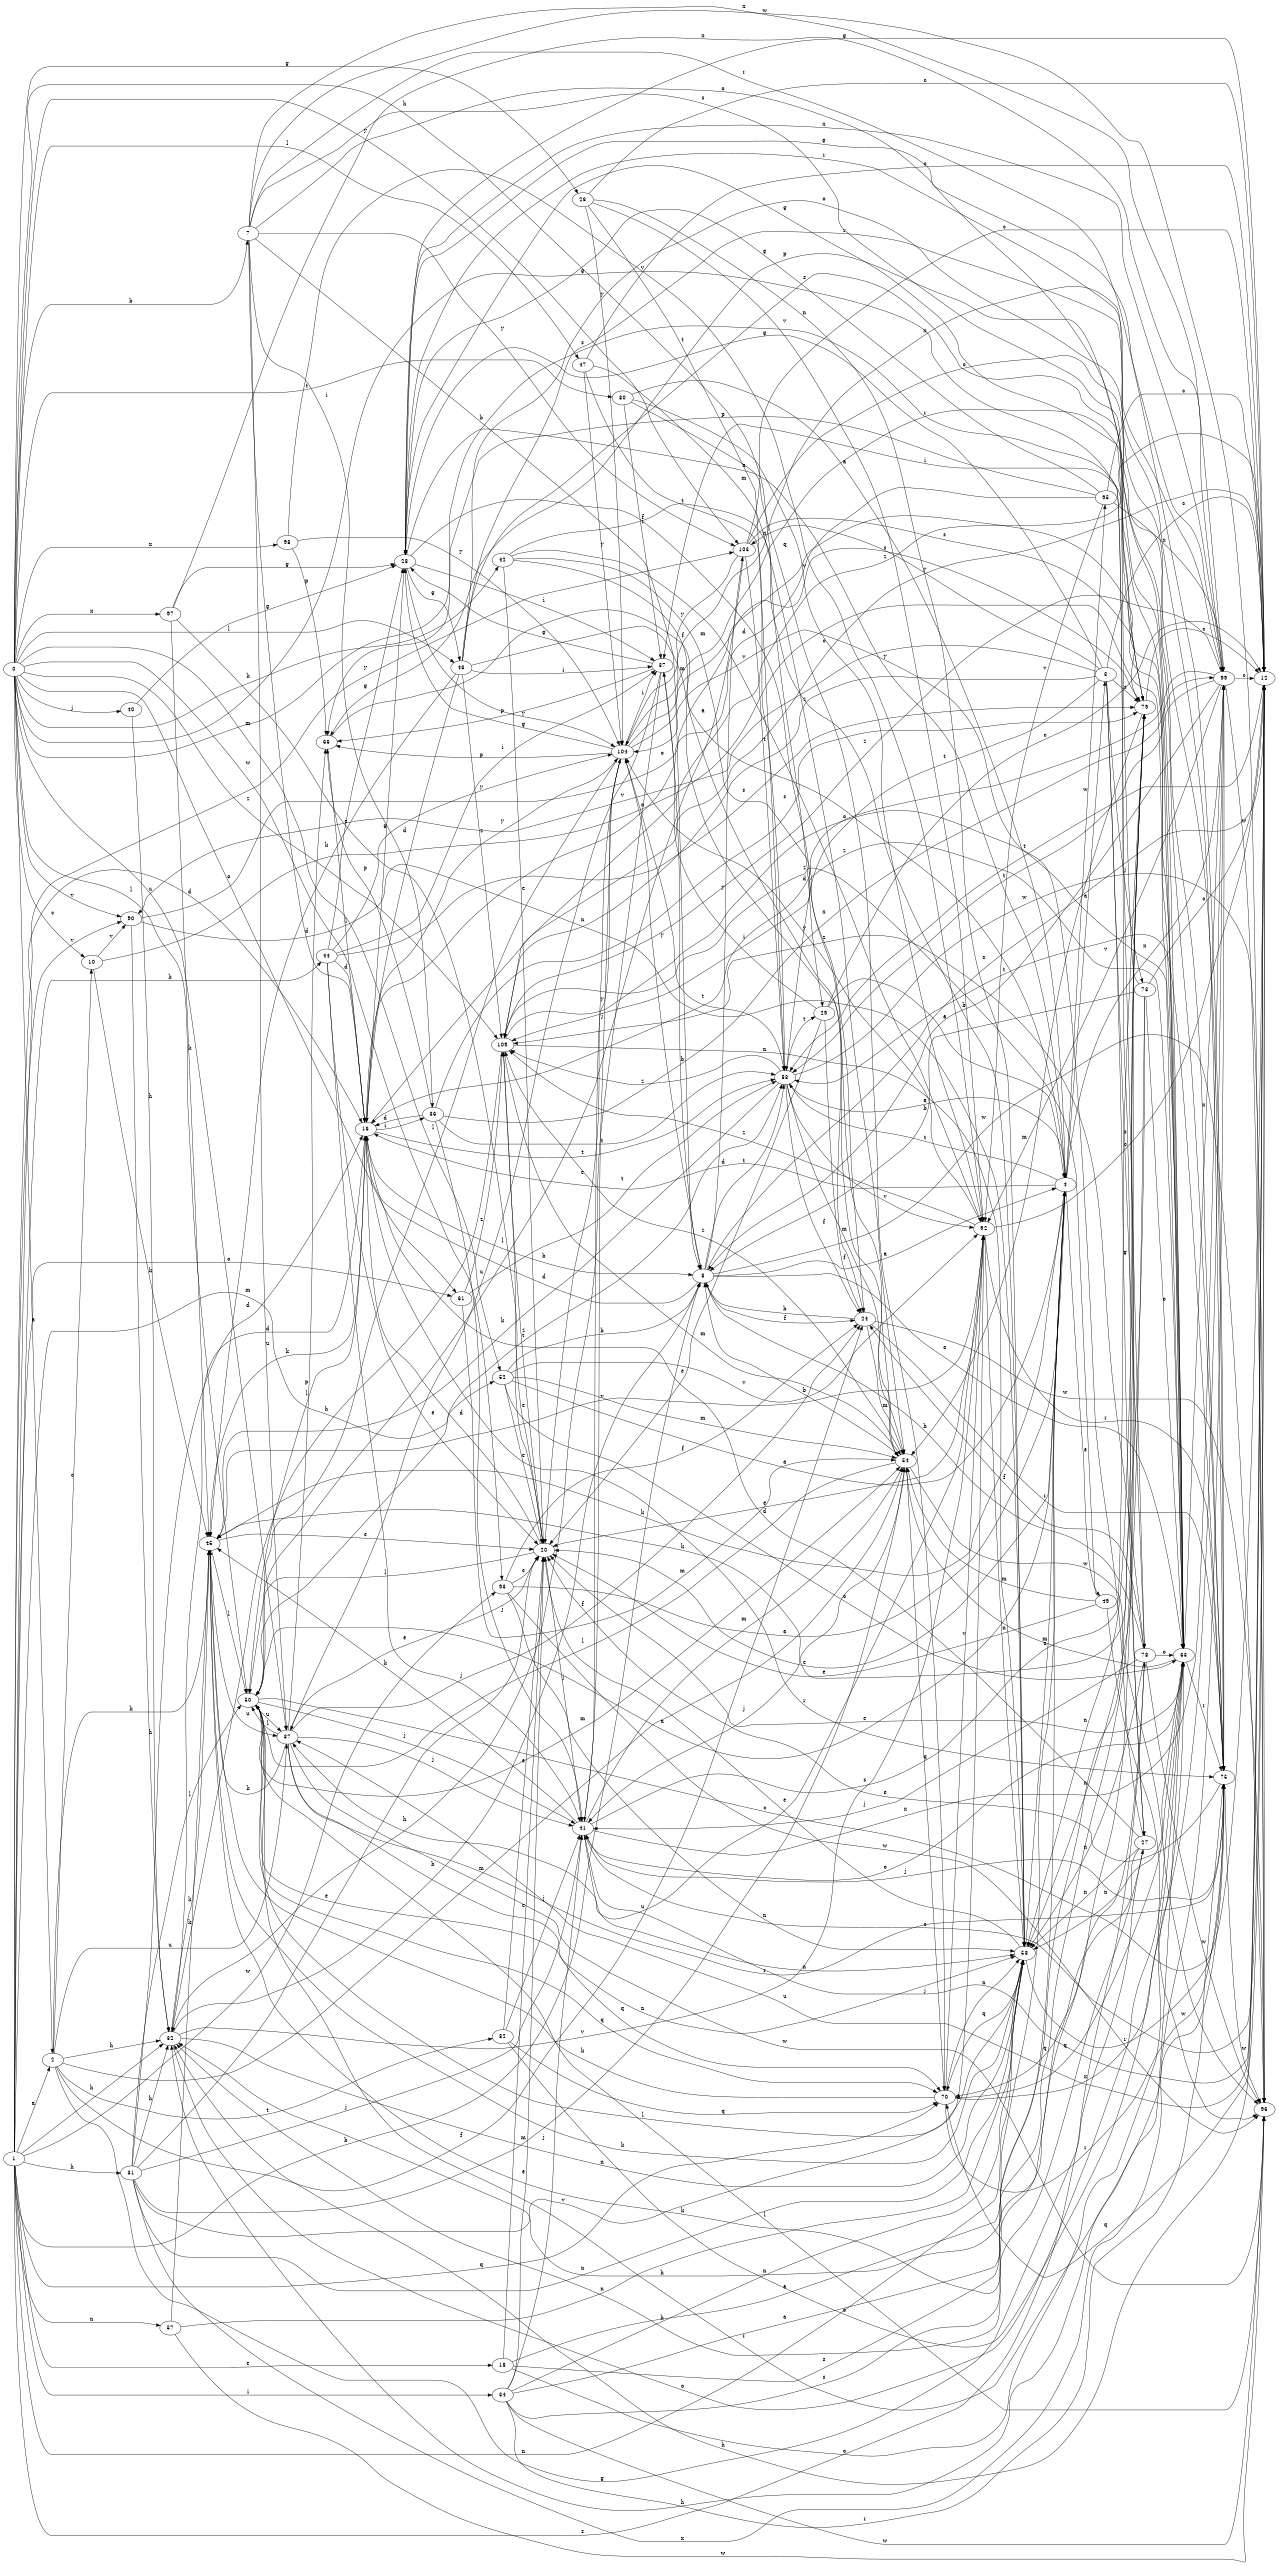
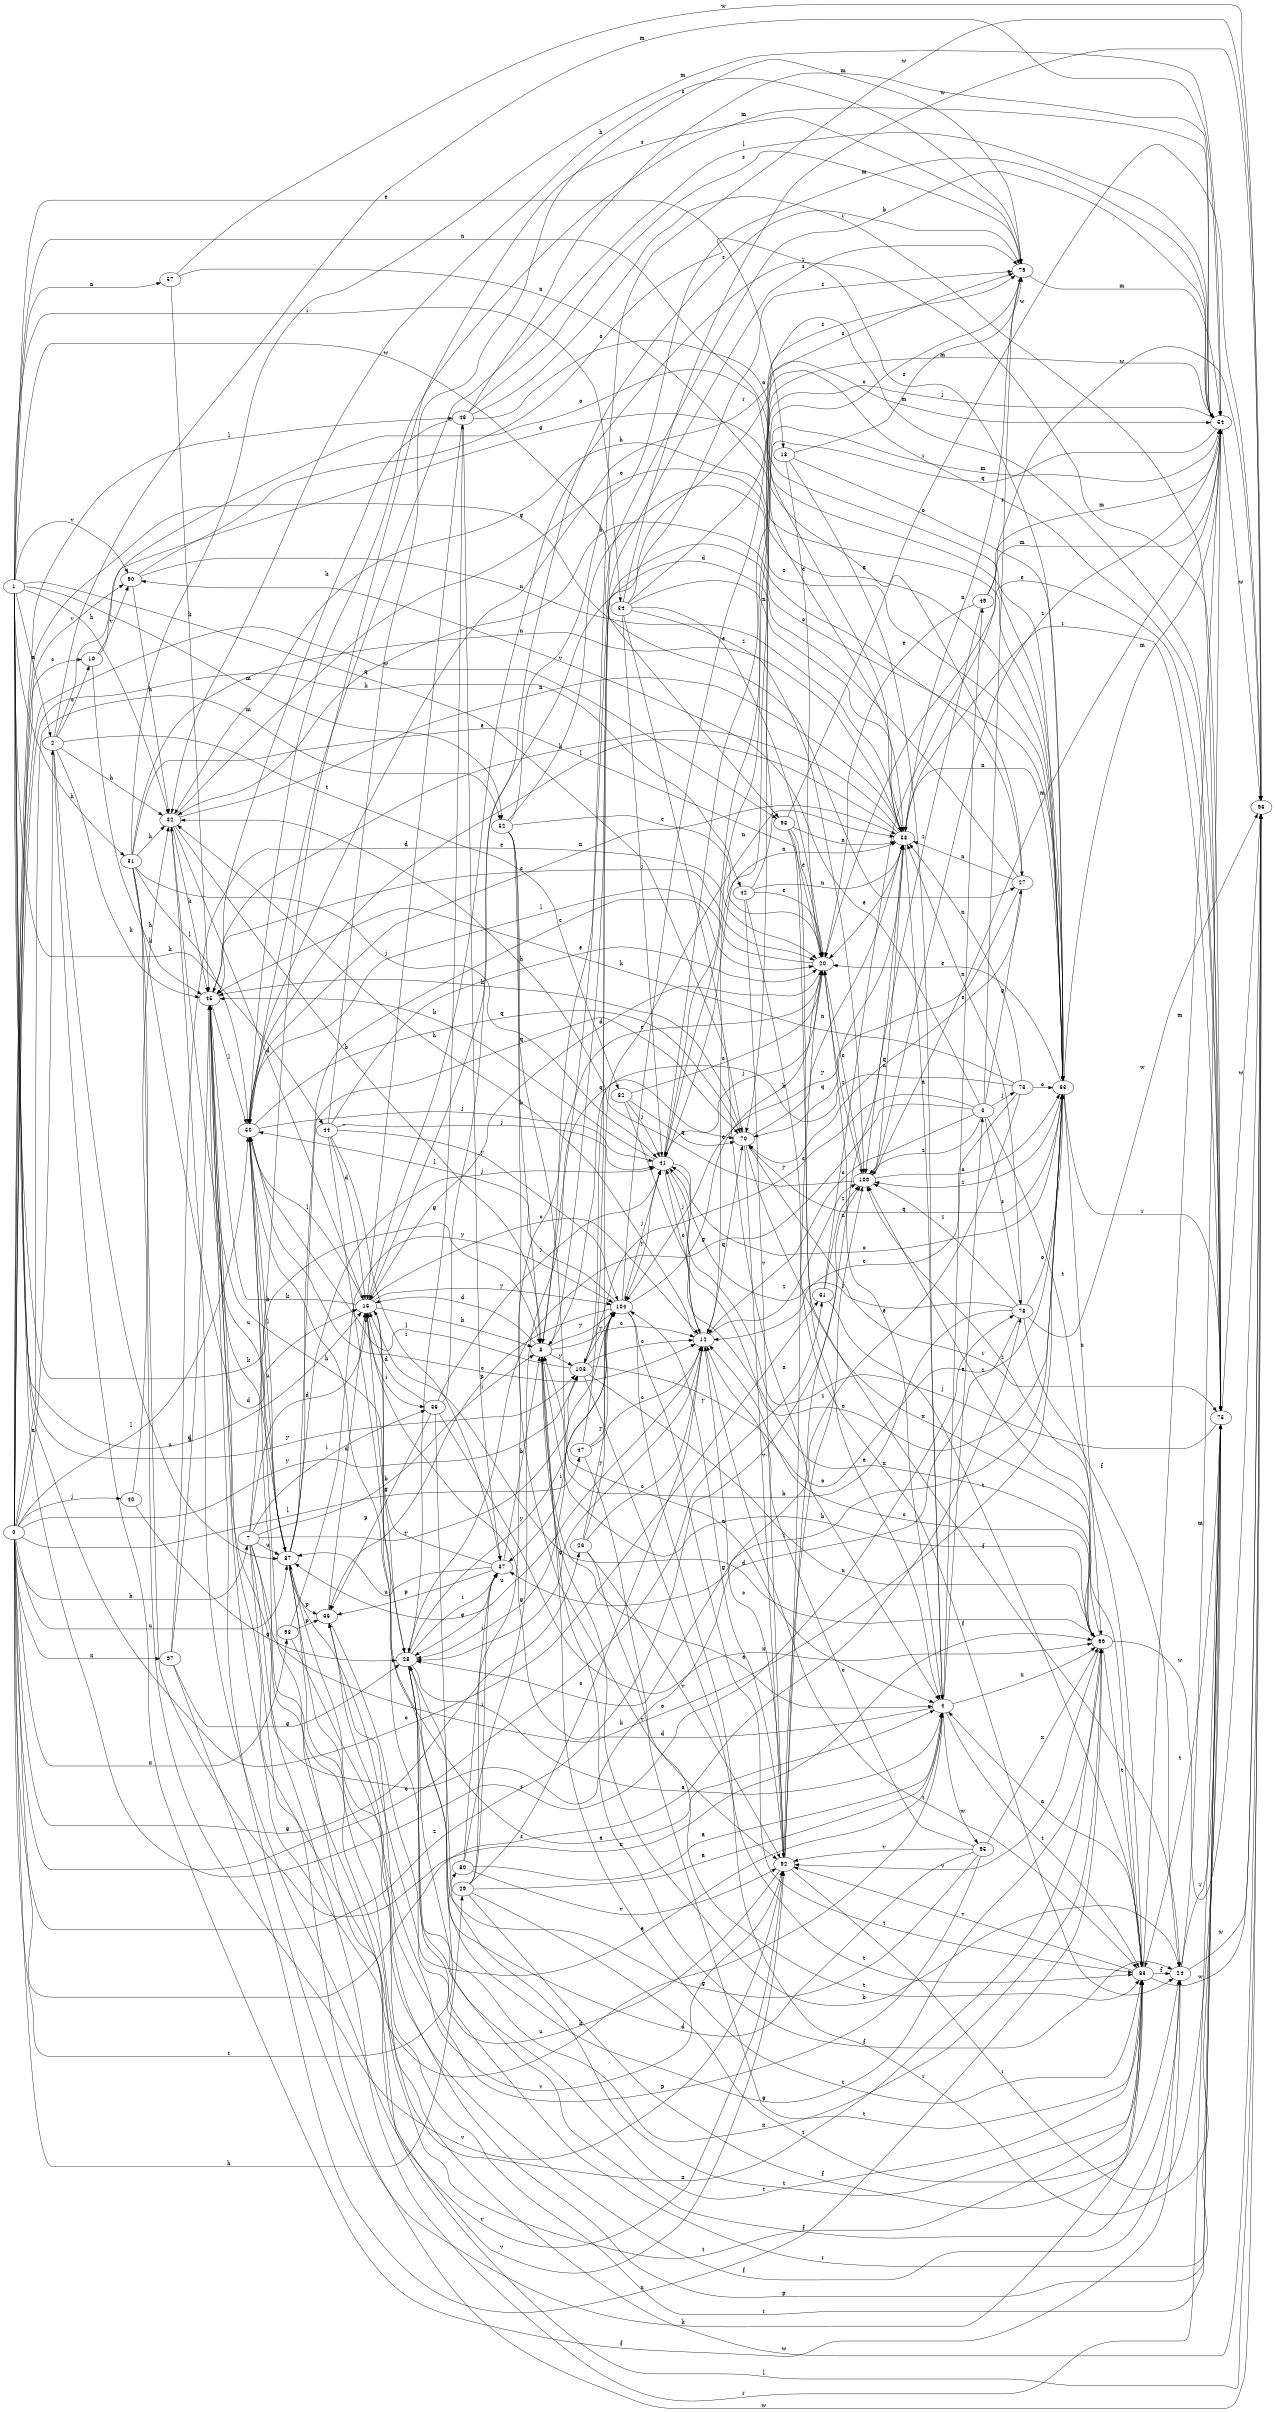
edge "104" -> "99": now "103" -> "99"
edge "46" -> "109": now "34" -> "109"
edge "66" -> "16": label "l" -> "d"
edge "83" -> "29": reversed
